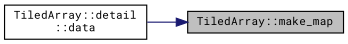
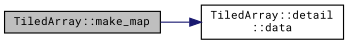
edge "TiledArray::detail ::data" -> "TiledArray::make_map": reversed
